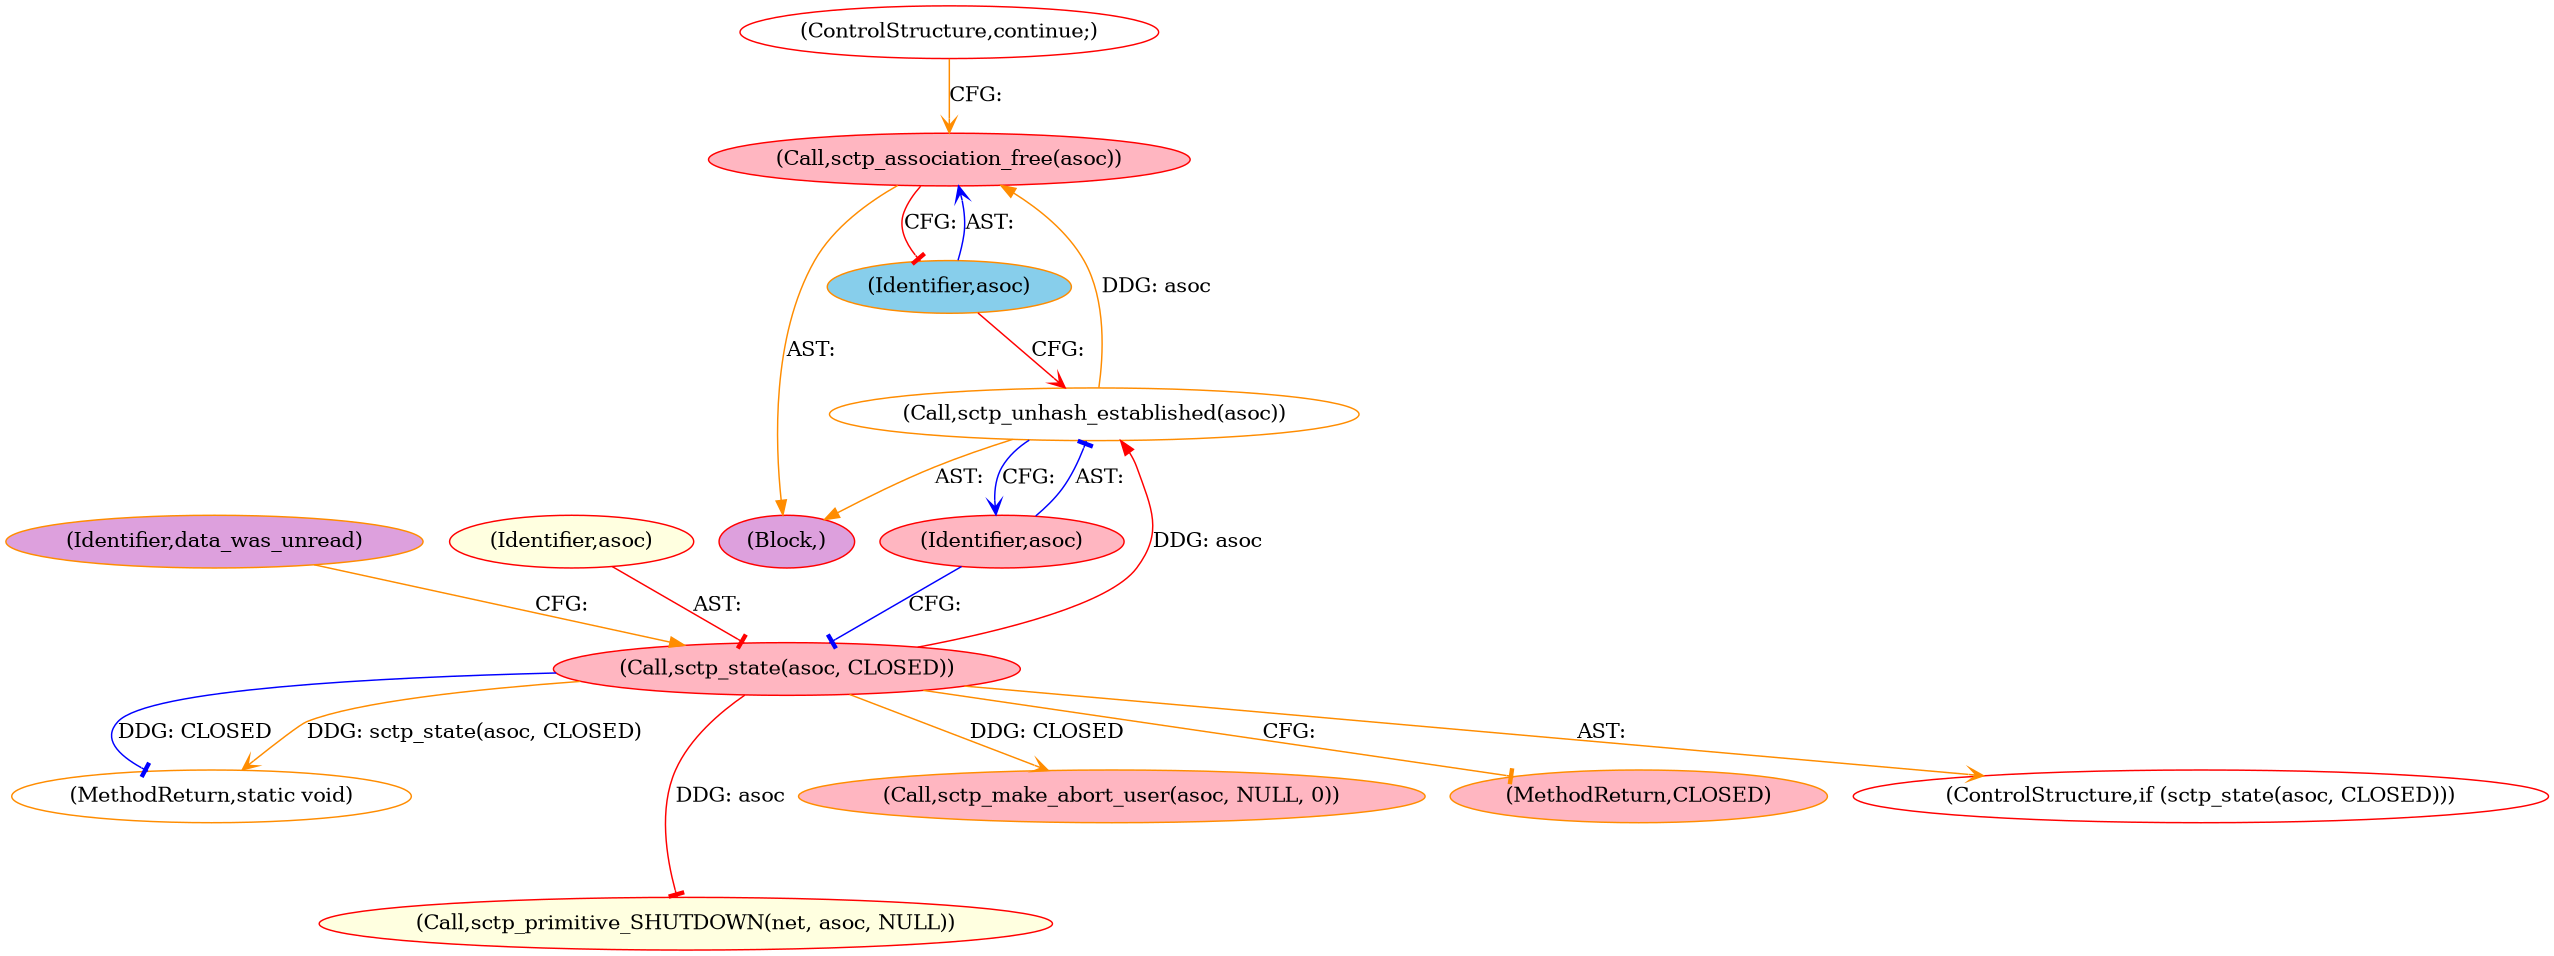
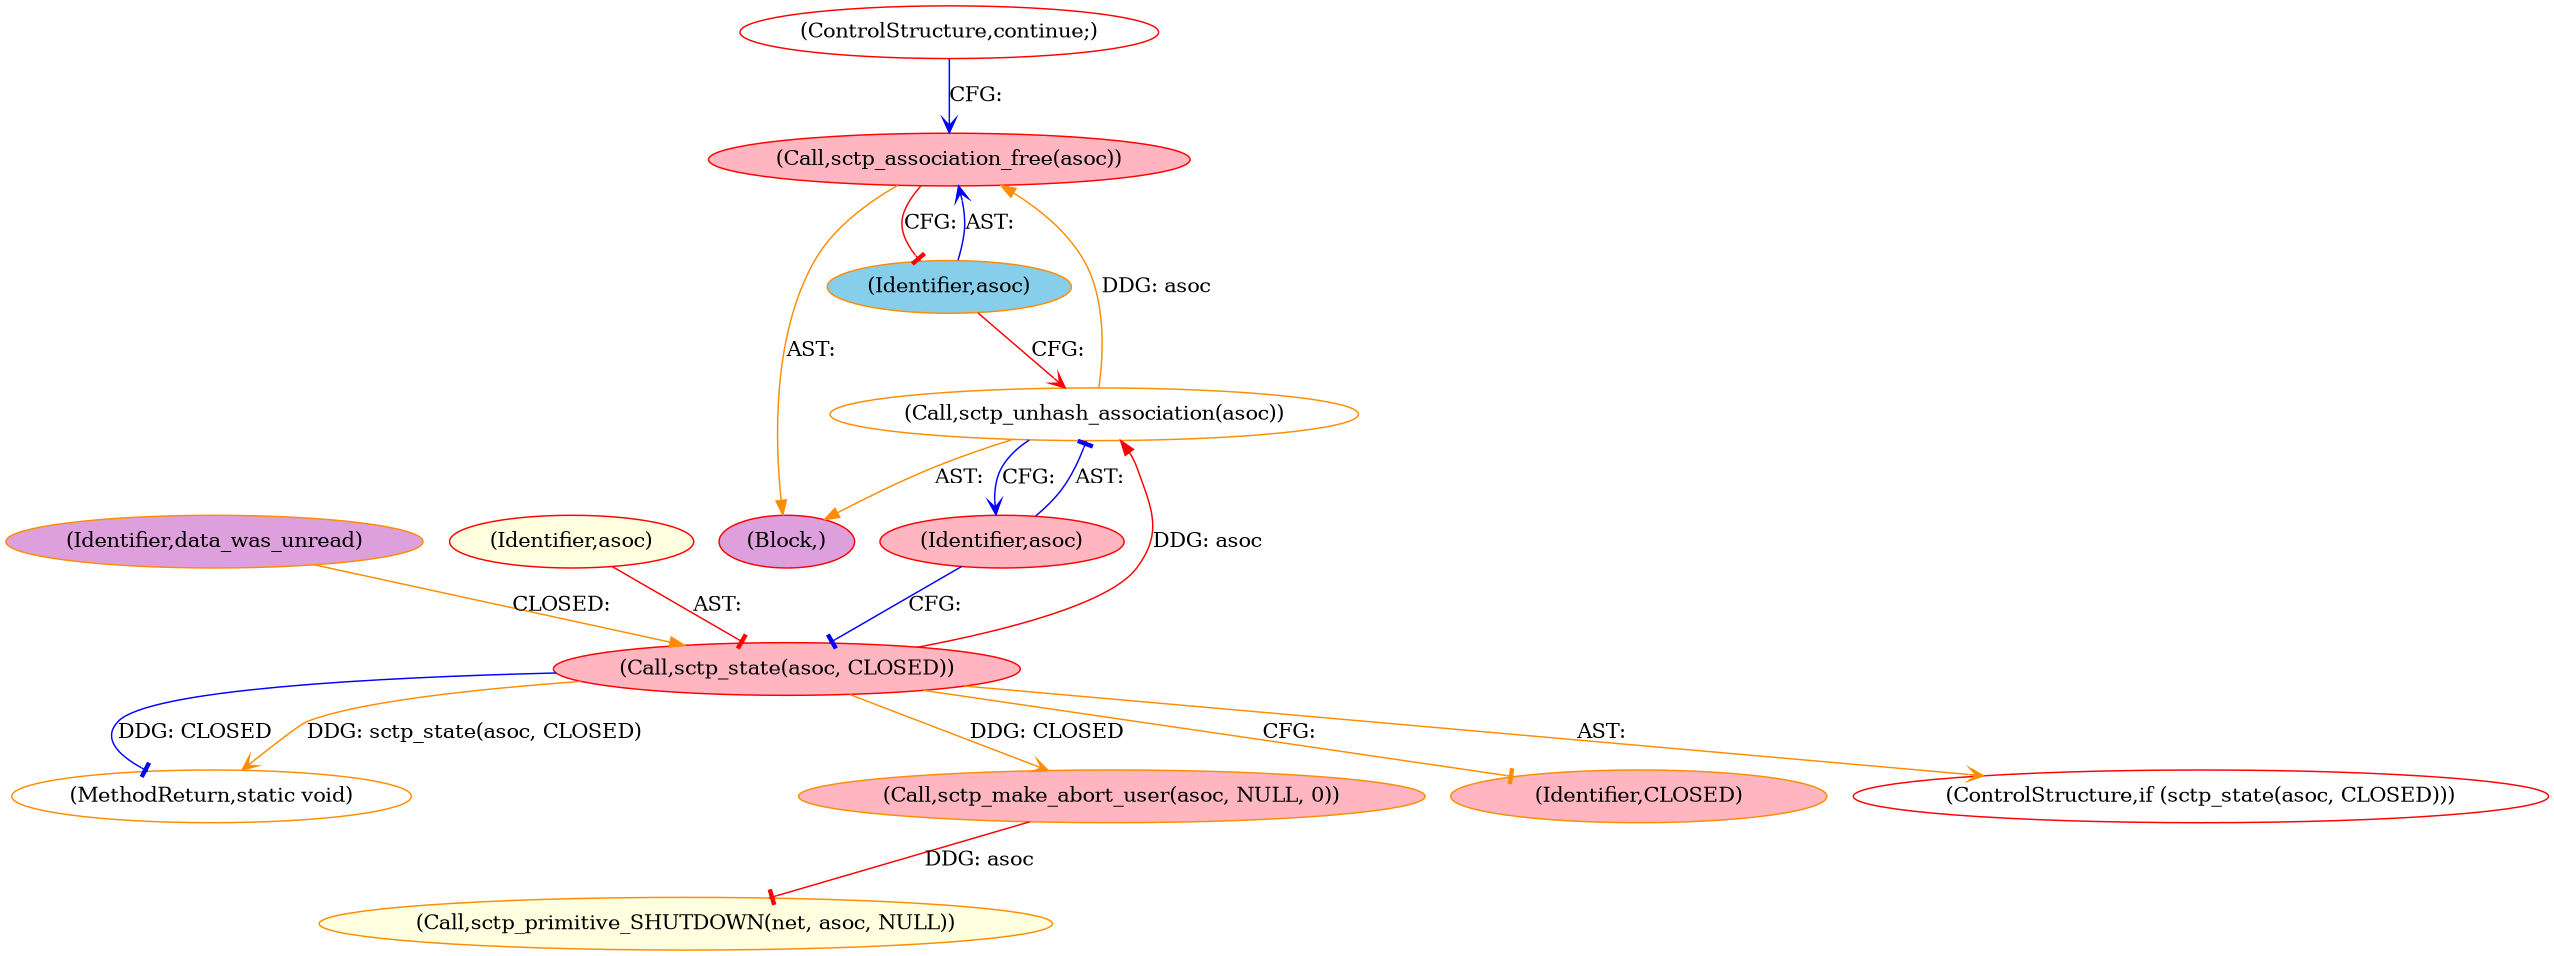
edge "(ControlStructure,continue;)" -> "(Call,sctp_association_free(asoc))": color darkorange -> blue
node "(Call,sctp_unhash_established(asoc))": label "(Call,sctp_unhash_established(asoc))" -> "(Call,sctp_unhash_association(asoc))"
edge "(Identifier,data_was_unread)" -> "(Call,sctp_state(asoc, CLOSED))": label "CFG: " -> "CLOSED: "
edge "(Call,sctp_state(asoc, CLOSED))" -> "(Call,sctp_primitive_SHUTDOWN(net, asoc, NULL))": now "(Call,sctp_make_abort_user(asoc, NULL, 0))" -> "(Call,sctp_primitive_SHUTDOWN(net, asoc, NULL))"
node "(MethodReturn,CLOSED)": label "(MethodReturn,CLOSED)" -> "(Identifier,CLOSED)"
node "(Call,sctp_primitive_SHUTDOWN(net, asoc, NULL))": color red -> darkorange
